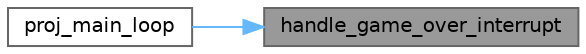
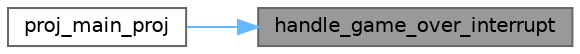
node "proj_main_loop": label "proj_main_loop" -> "proj_main_proj"
